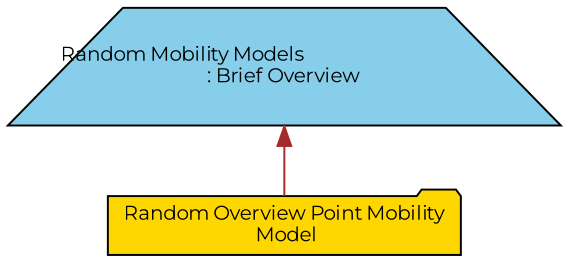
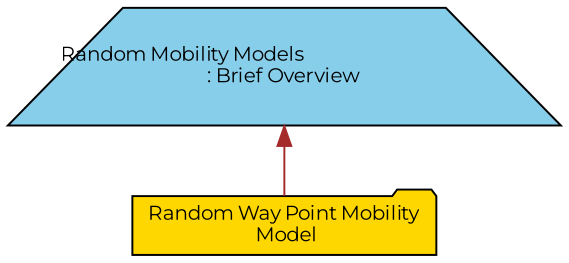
node "Random Overview Point Mobility Model": label "Random Overview Point Mobility Model" -> "Random Way Point Mobility Model"
